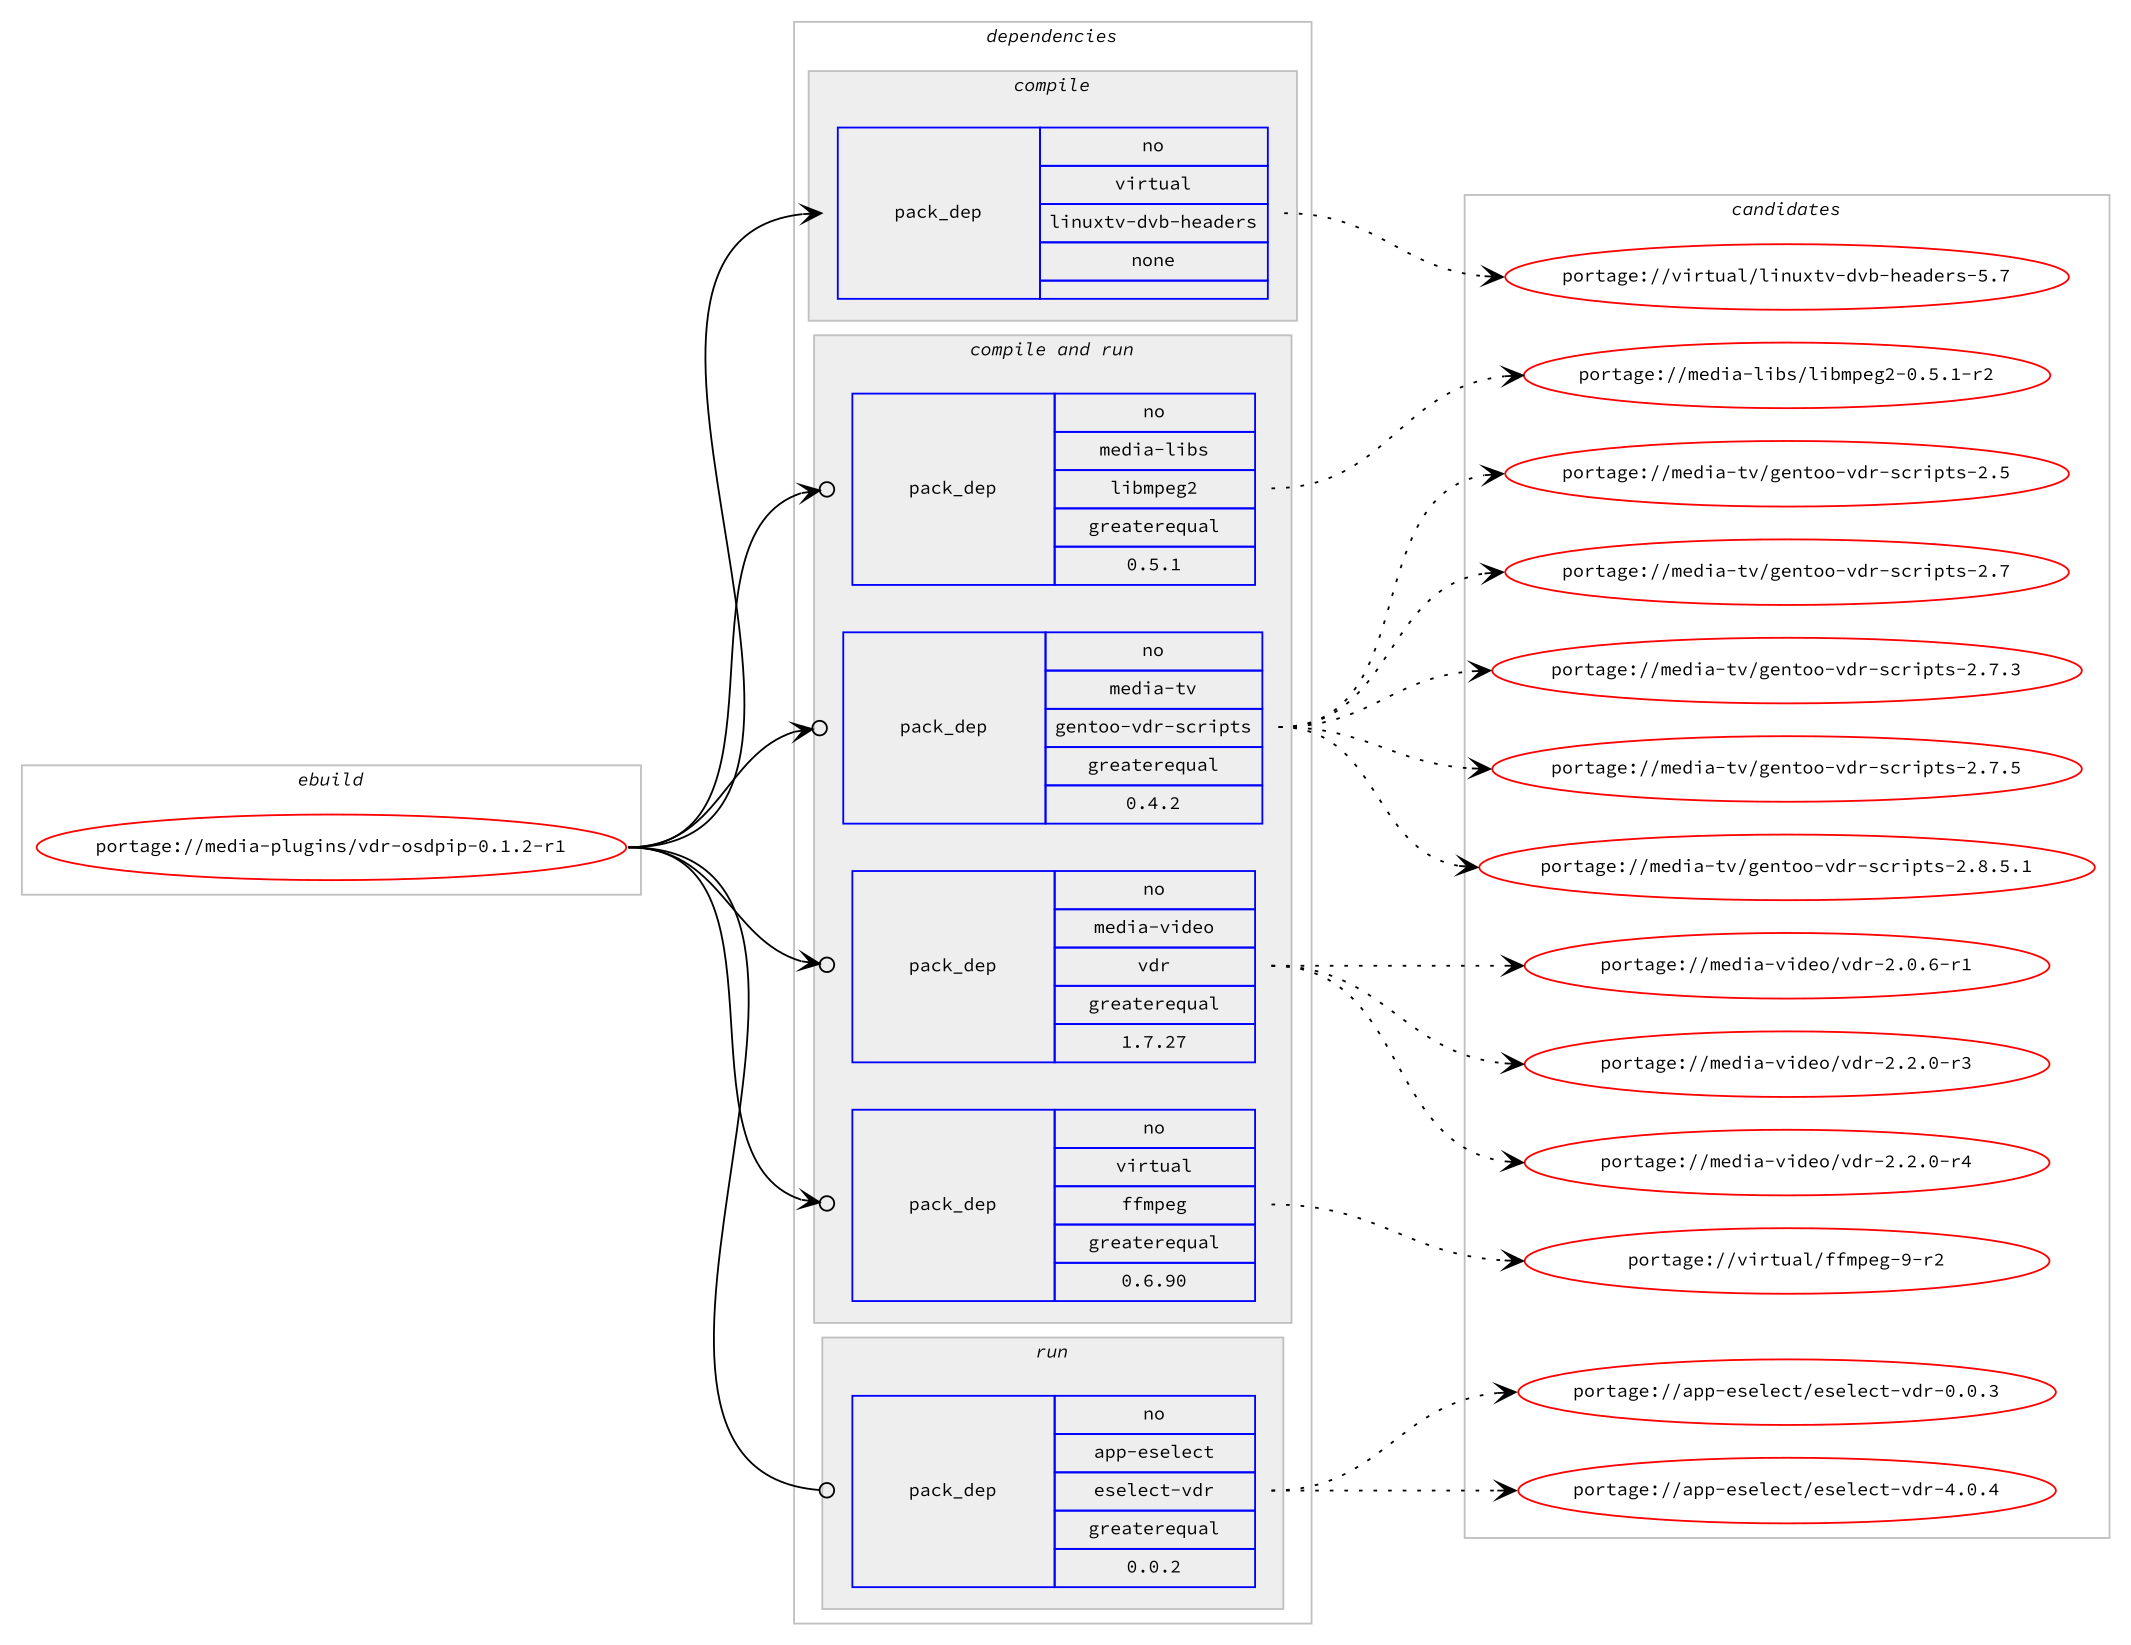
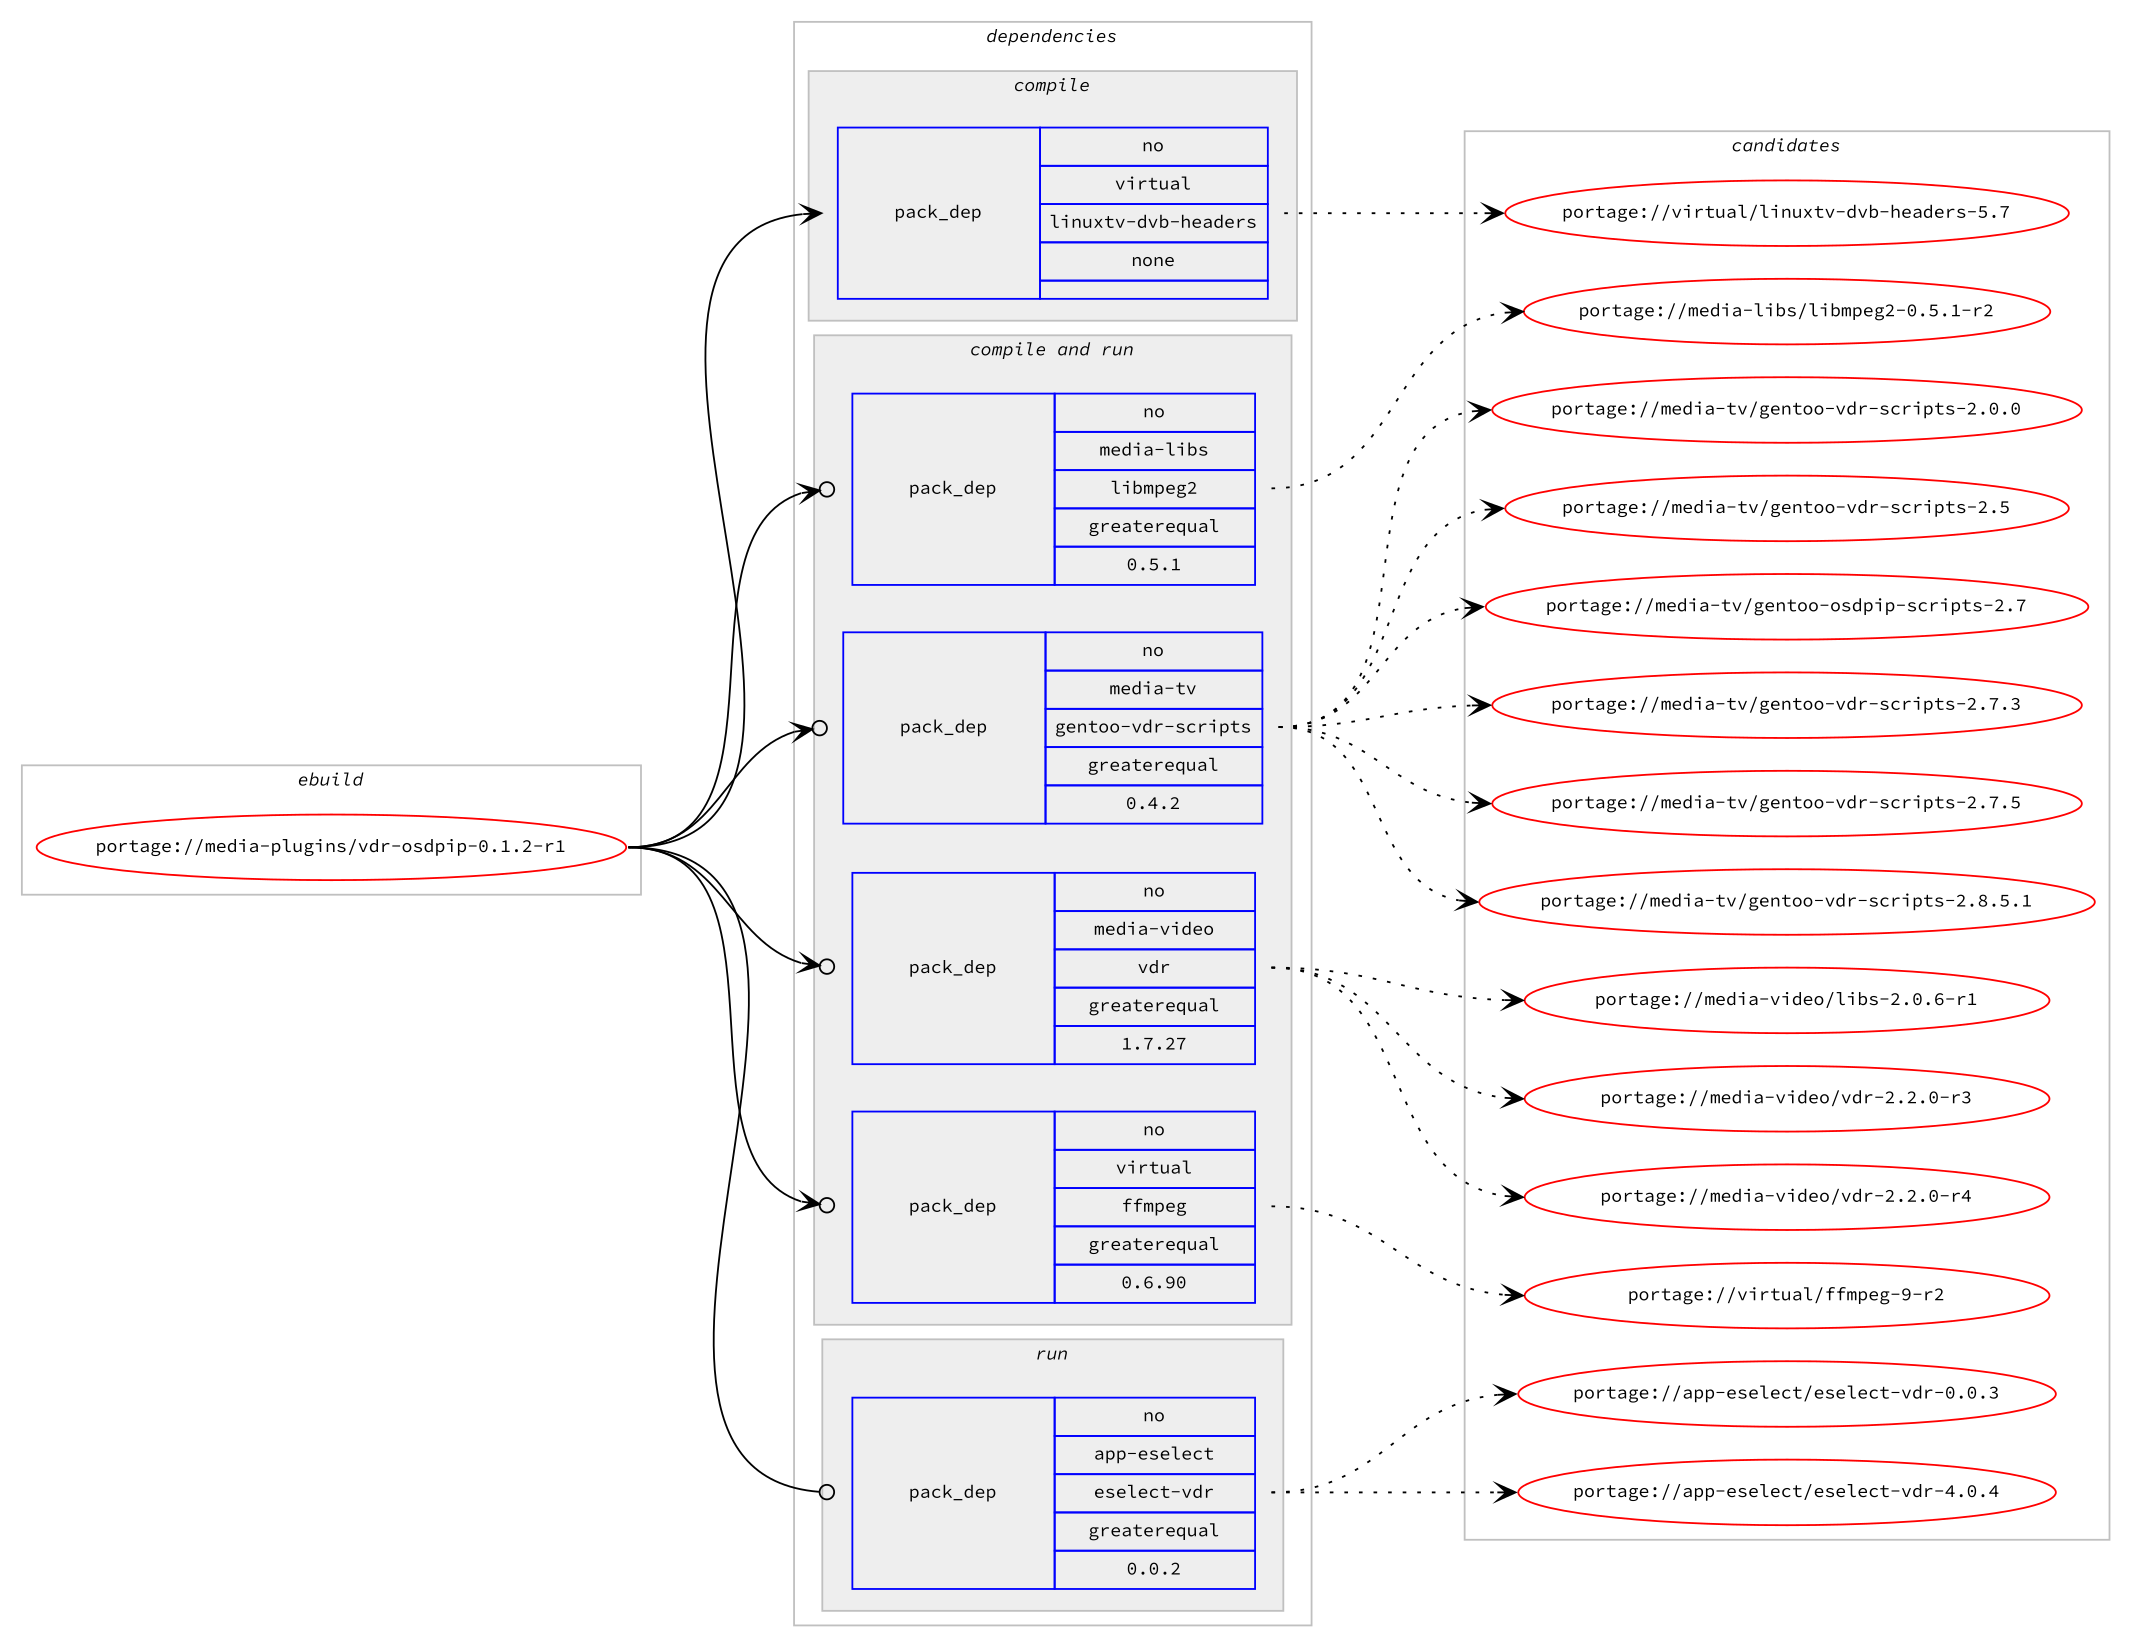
node "portage://media-tv/gentoo-vdr-scripts-2.0.0": added
node "portage://media-tv/gentoo-vdr-scripts-2.7": label "portage://media-tv/gentoo-vdr-scripts-2.7" -> "portage://media-tv/gentoo-osdpip-scripts-2.7"
node "portage://media-video/vdr-2.0.6-r1": label "portage://media-video/vdr-2.0.6-r1" -> "portage://media-video/libs-2.0.6-r1"
